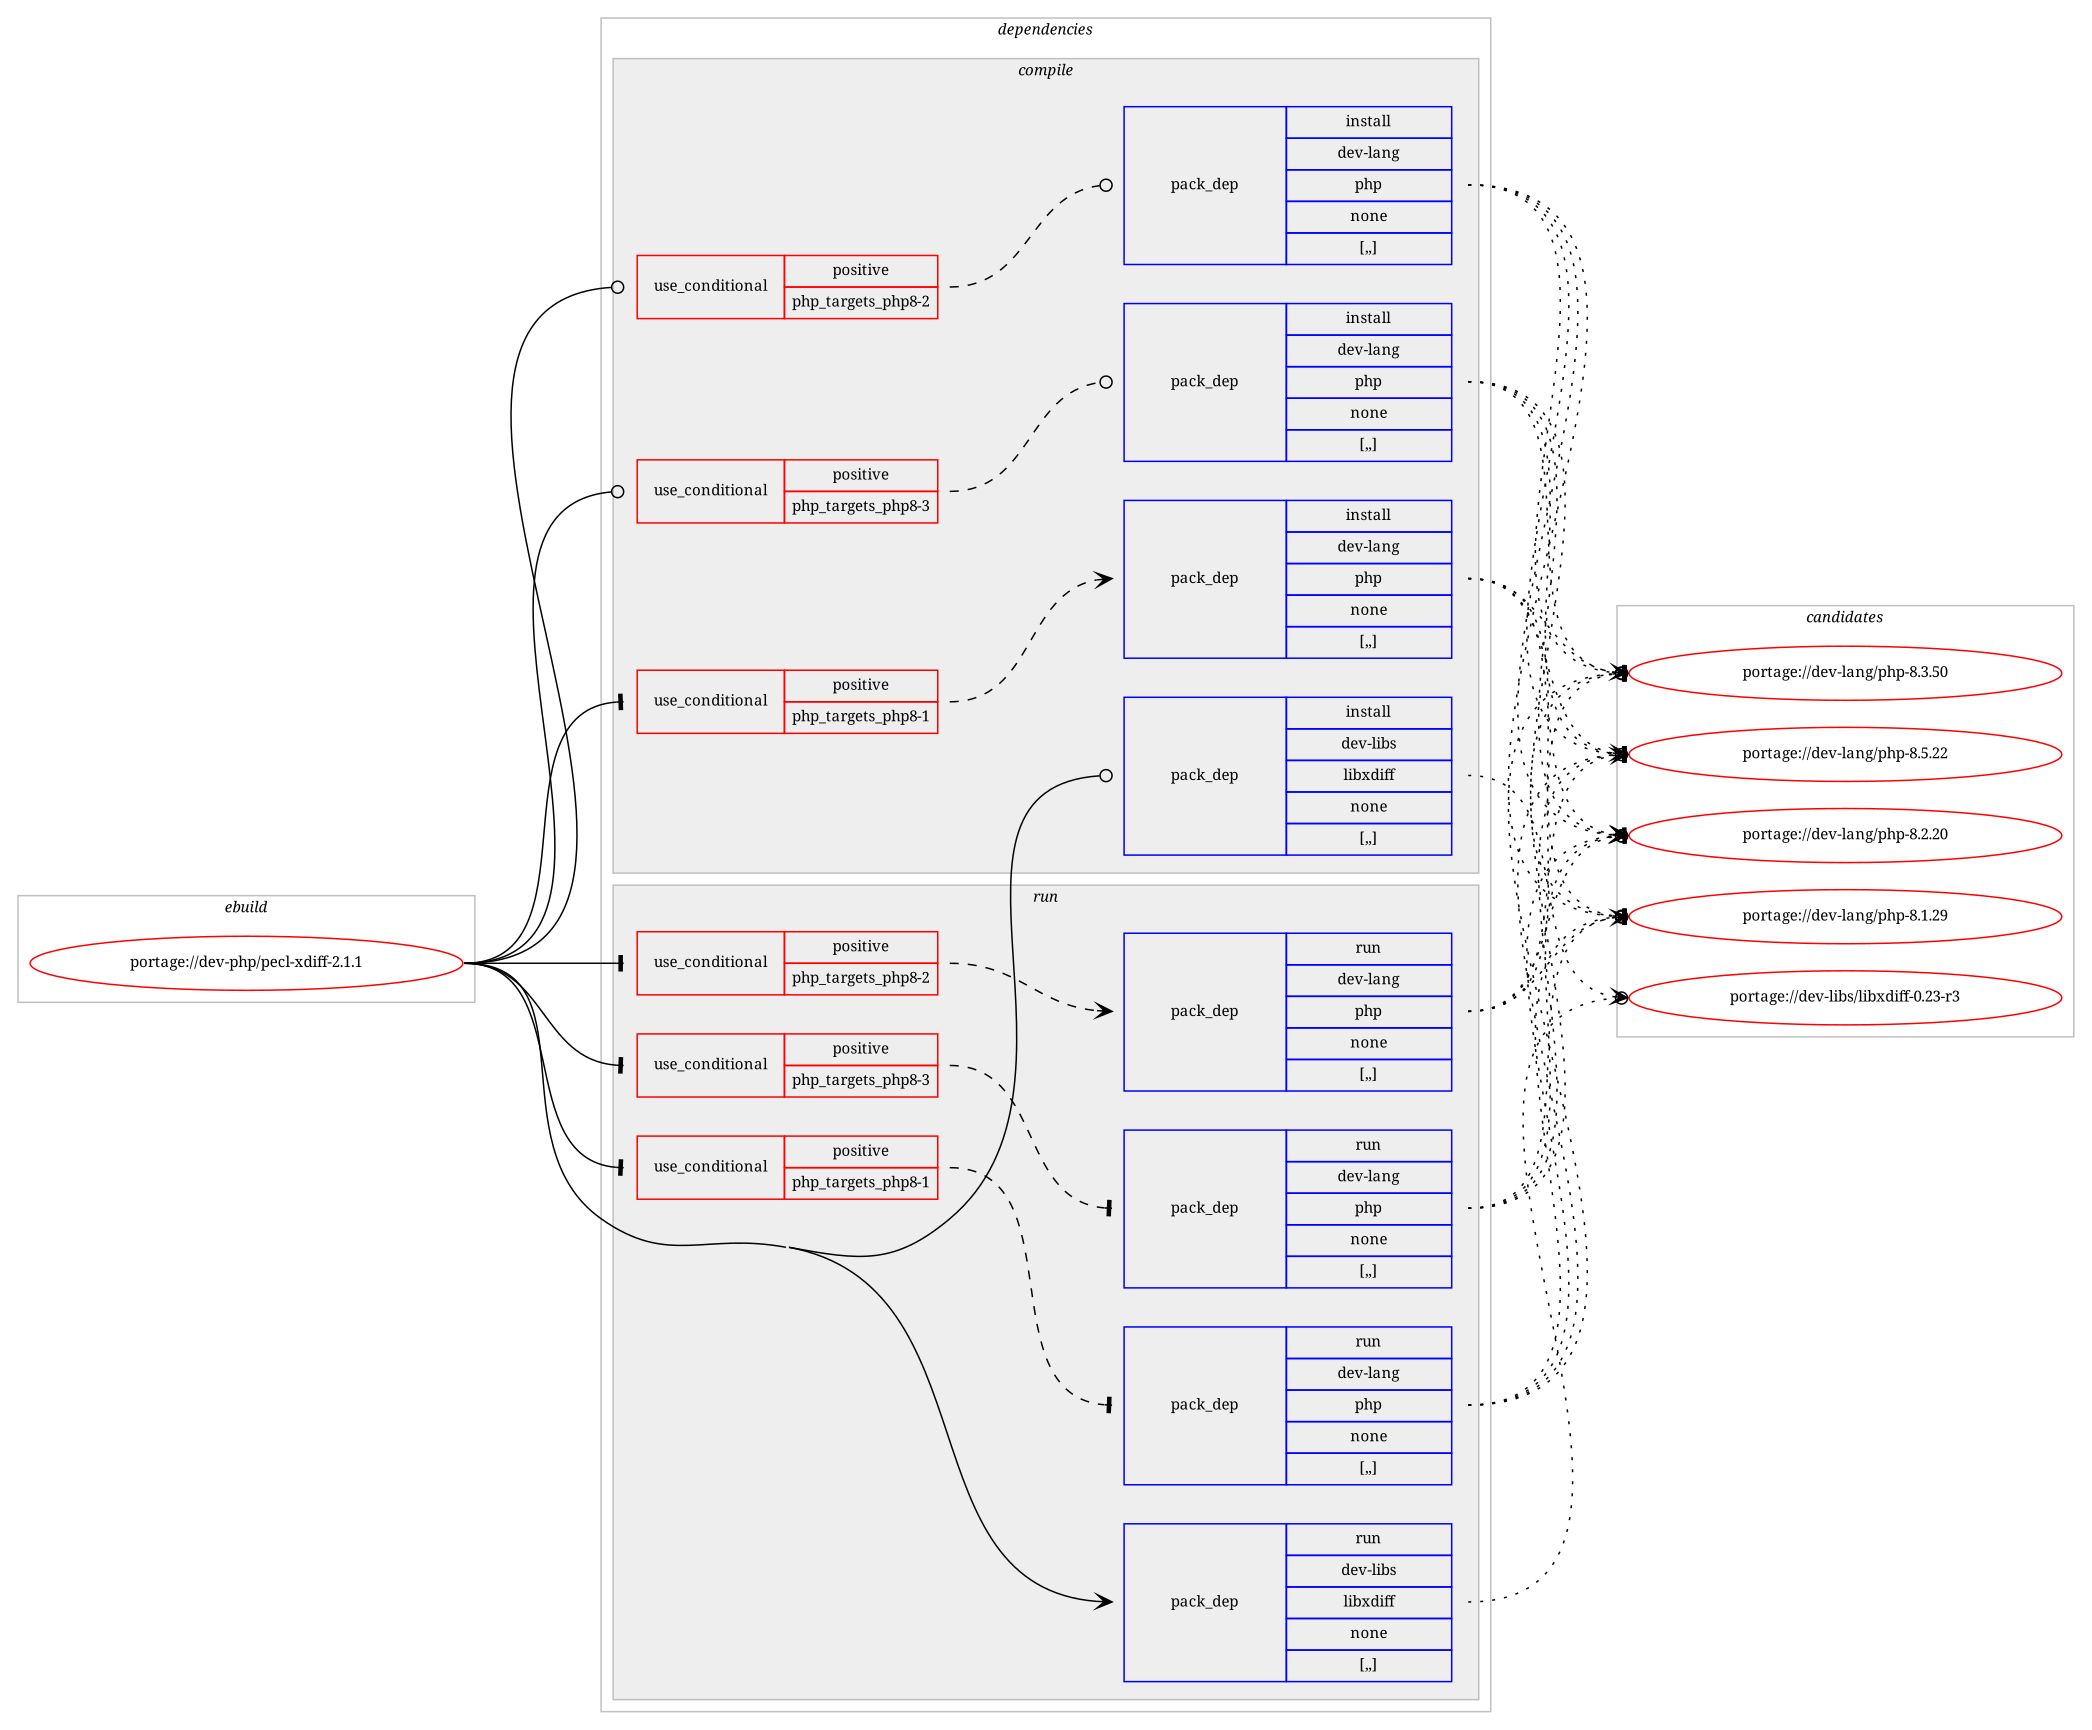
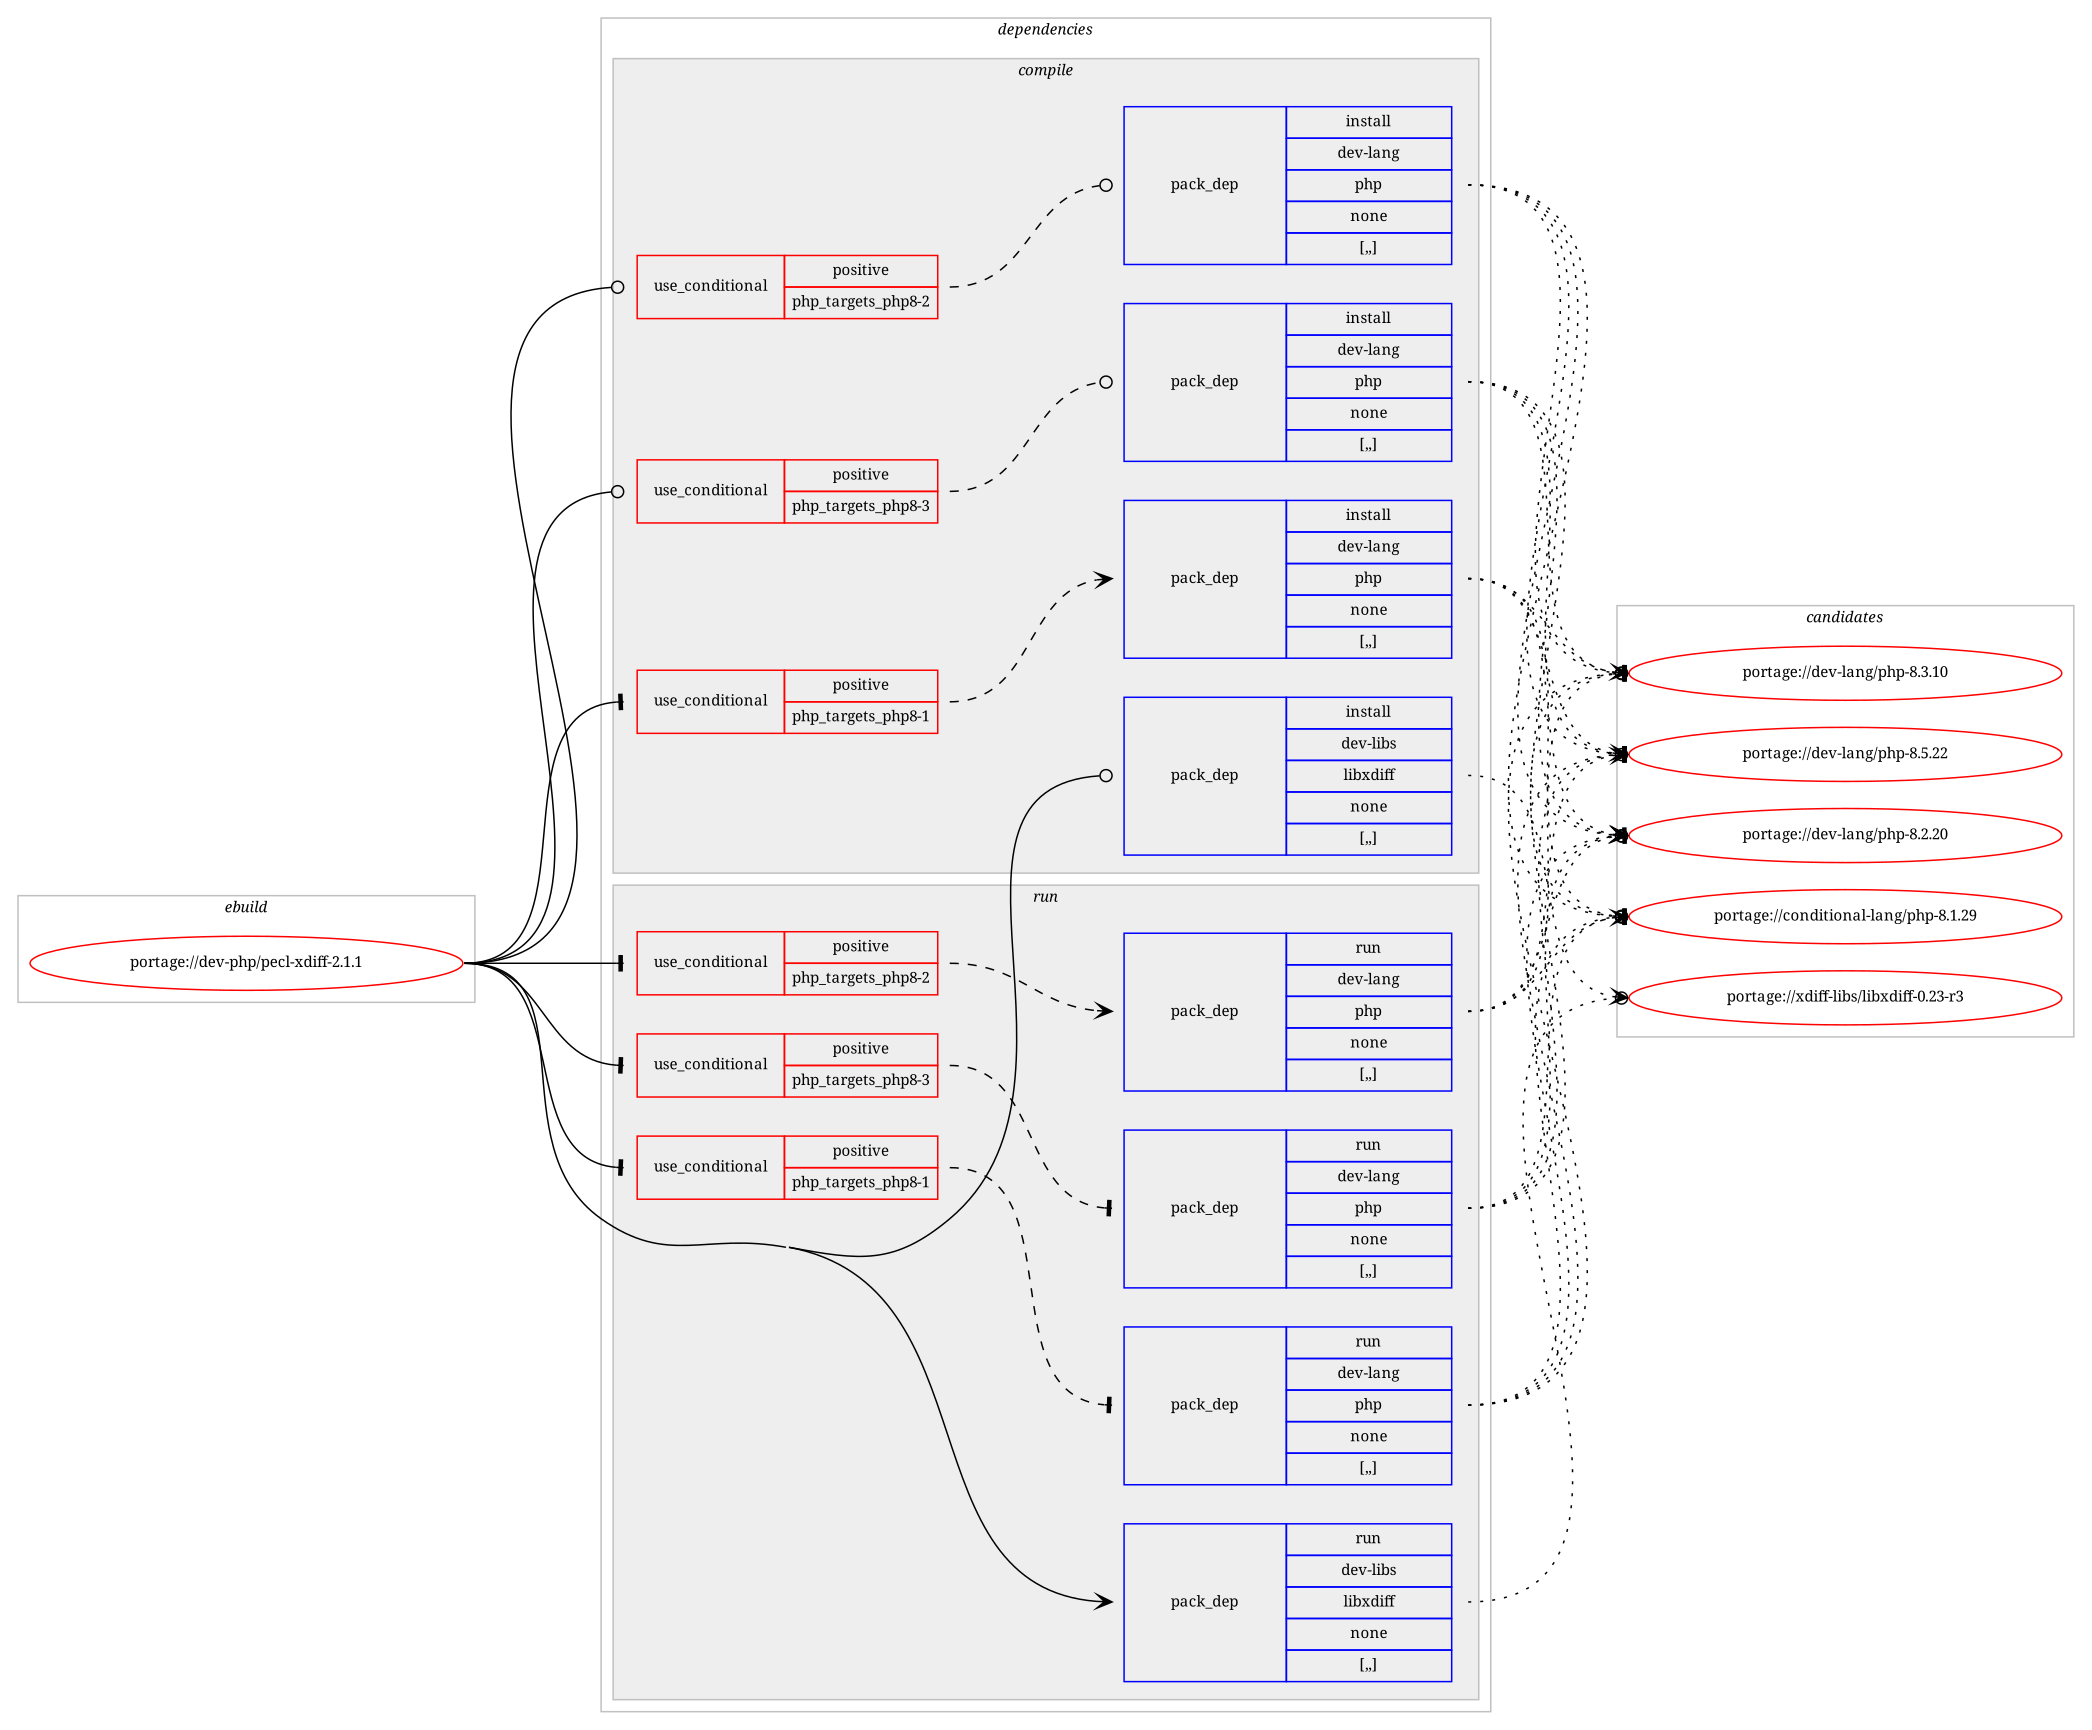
node "portage://dev-lang/php-8.3.50": label "portage://dev-lang/php-8.3.50" -> "portage://dev-lang/php-8.3.10"
node "portage://dev-lang/php-8.1.29": label "portage://dev-lang/php-8.1.29" -> "portage://conditional-lang/php-8.1.29"
node "portage://dev-libs/libxdiff-0.23-r3": label "portage://dev-libs/libxdiff-0.23-r3" -> "portage://xdiff-libs/libxdiff-0.23-r3"
